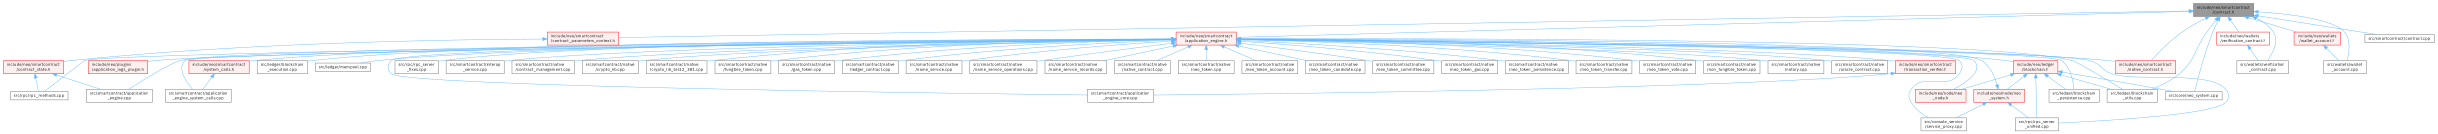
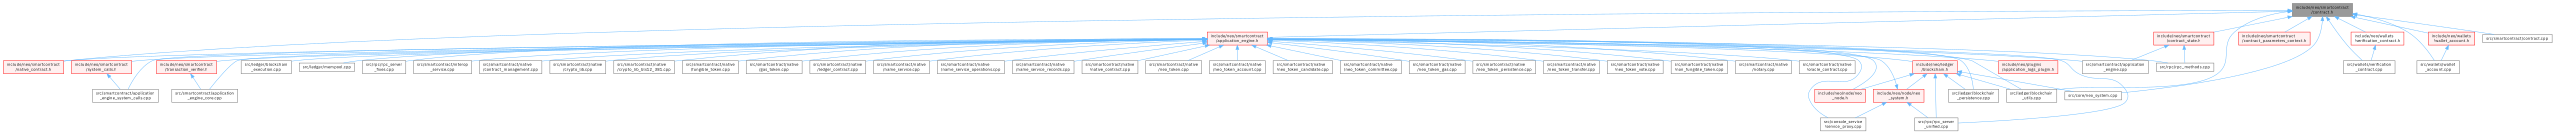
edge "include/neo/smartcontract /contract_state.h" -> "include/neo/smartcontract /contract_parameters_context.h": now "include/neo/smartcontract /contract_state.h" -> "include/neo/smartcontract /contract.h"
